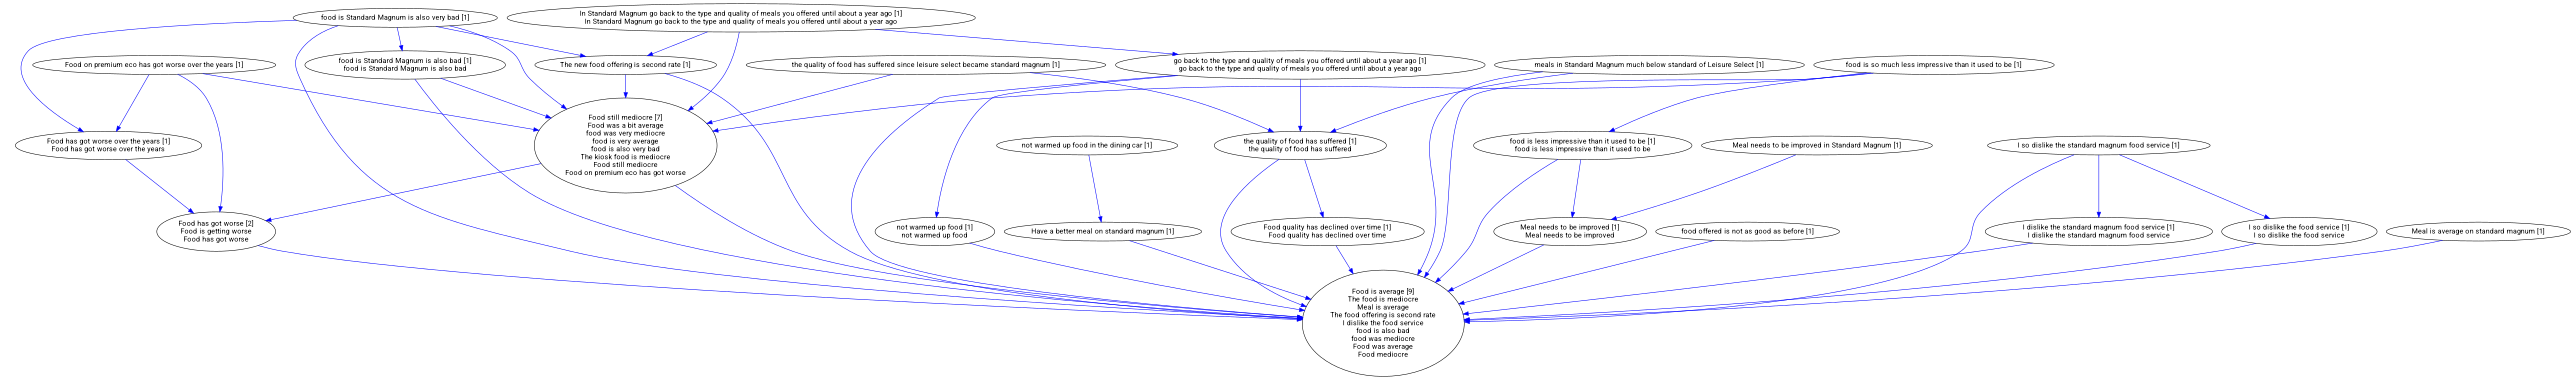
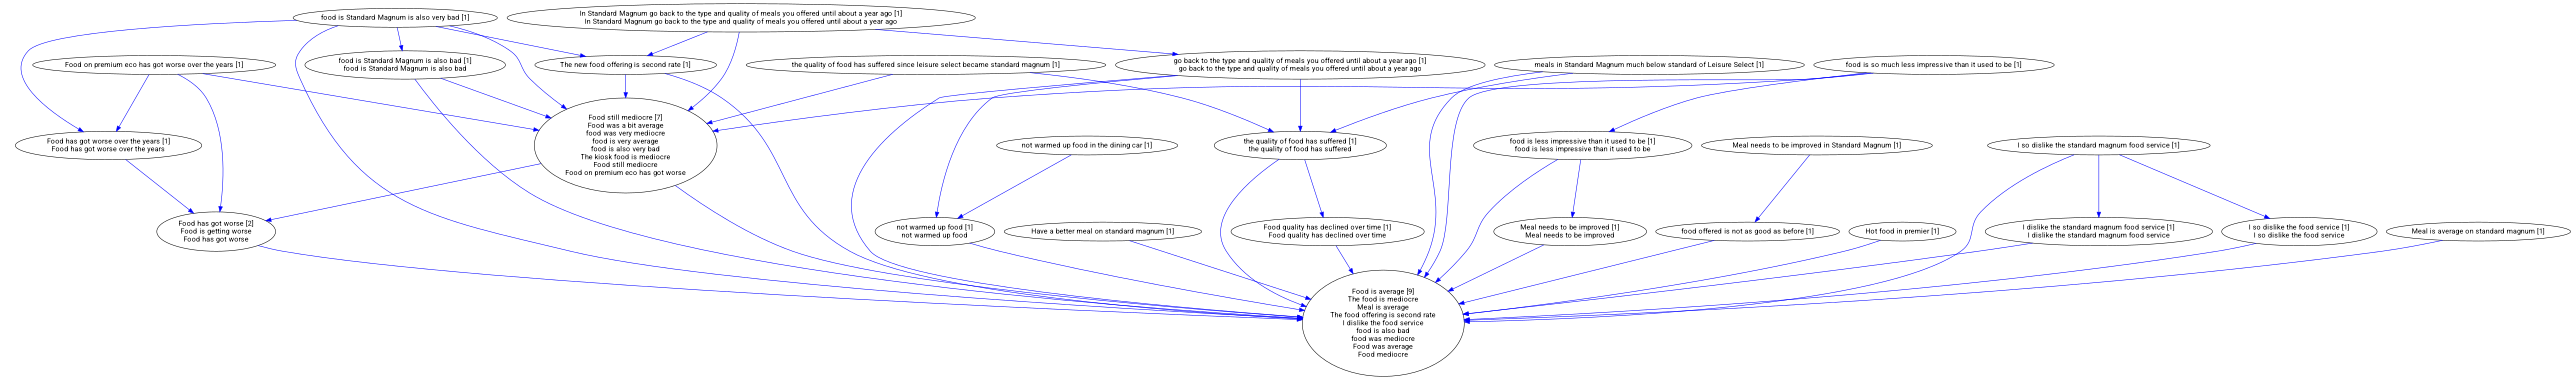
edge "not warmed up food in the dining car [1]" -> "Have a better meal on standard magnum [1]": now "not warmed up food in the dining car [1]" -> "not warmed up food [1] not warmed up food"
edge "Meal needs to be improved in Standard Magnum [1]" -> "Meal needs to be improved [1] Meal needs to be improved": now "Meal needs to be improved in Standard Magnum [1]" -> "food offered is not as good as before [1]"
node "Hot food in premier [1]": added
